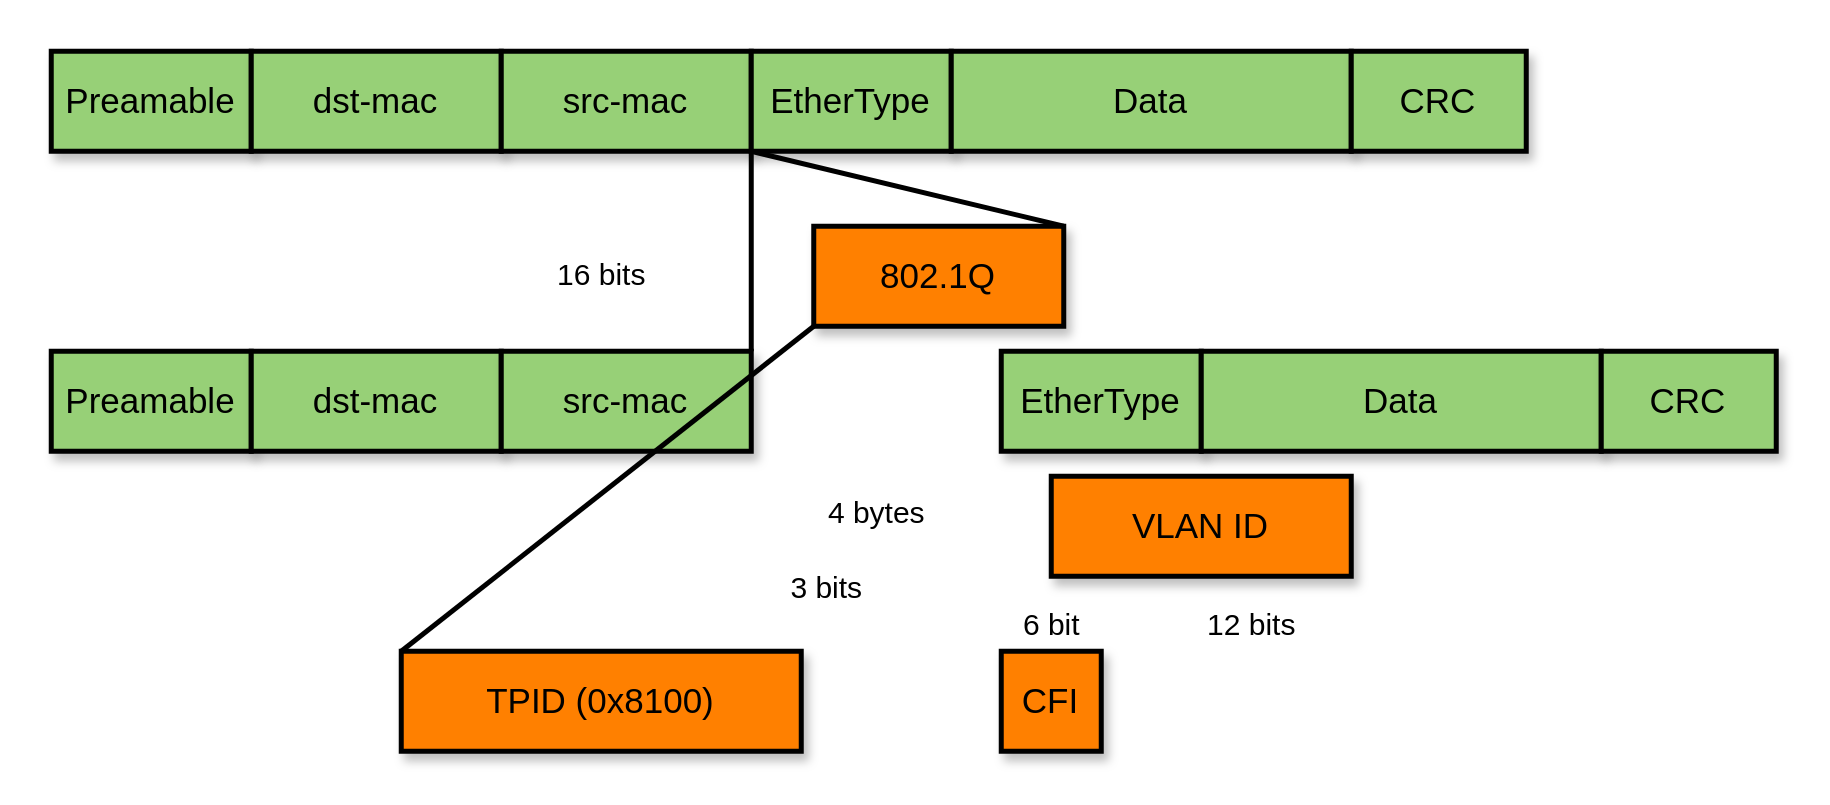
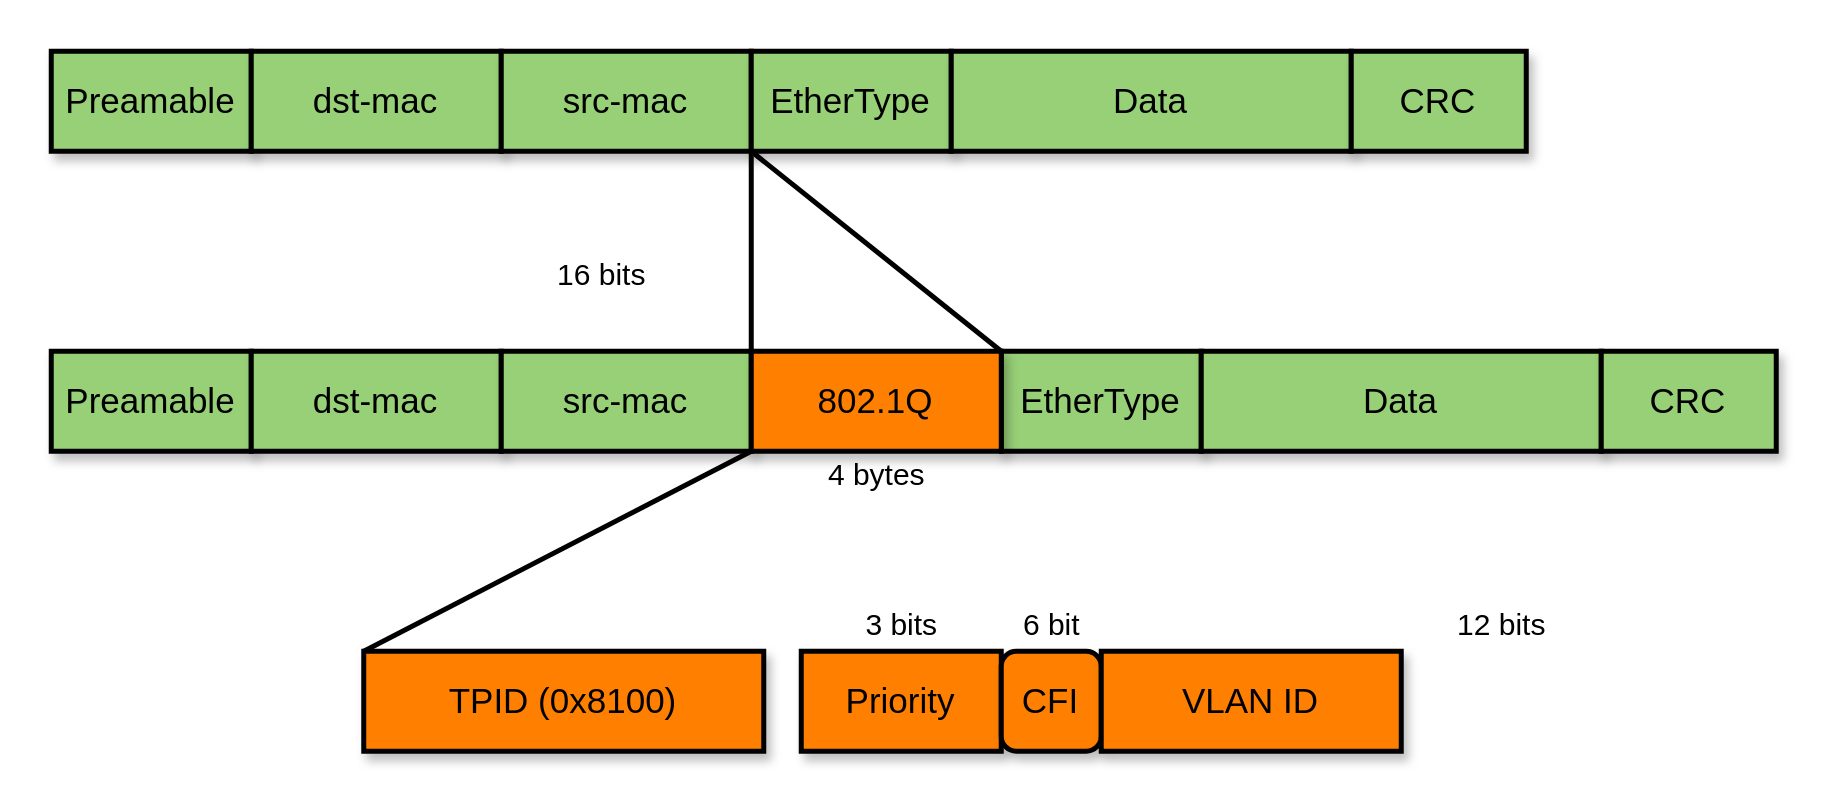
node "802.1Q": moved (939, 276) -> (876, 401)
node "4 bytes": moved (876, 514) -> (876, 476)
node "VLAN ID": moved (1201, 526) -> (1251, 701)
node "3 bits": moved (826, 589) -> (901, 626)
node "12 bits": moved (1251, 626) -> (1501, 626)
node "TPID (0x8100)": moved (601, 701) -> (564, 701)
node "Priority": added
node "CFI": shape rectangle -> rounded rectangle
